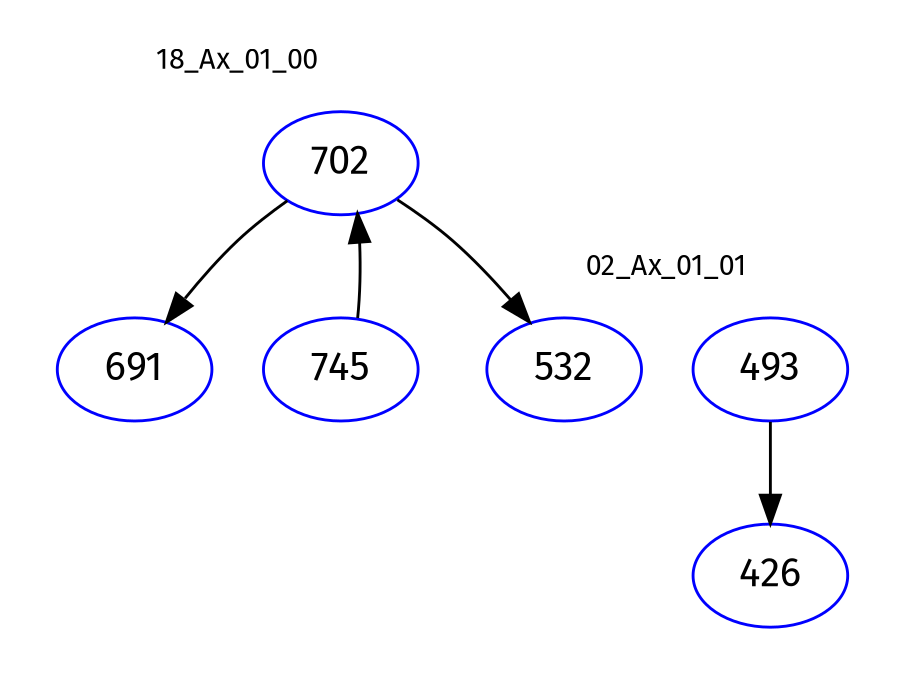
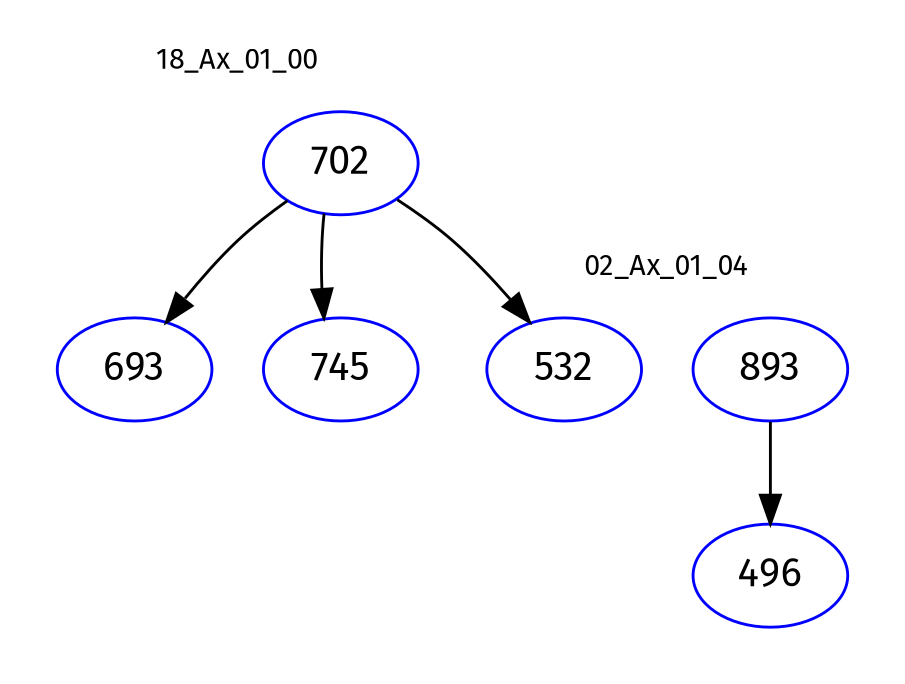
cluster "02_Ax_01_01": label "02_Ax_01_01" -> "02_Ax_01_04"
edge "745" -> "702": reversed
node "691": label "691" -> "693"
node "493": label "493" -> "893"
node "426": label "426" -> "496"
